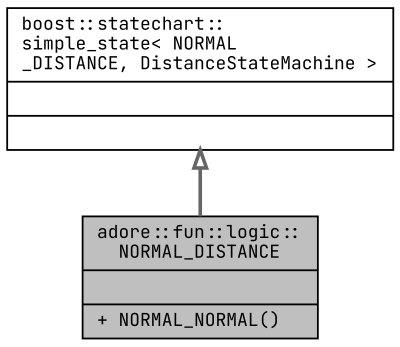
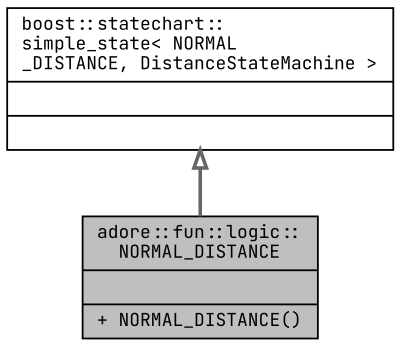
node "adore::fun::logic::": text "+ NORMAL_NORMAL()" -> "+ NORMAL_DISTANCE()"
